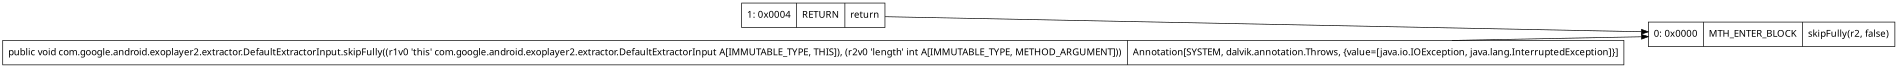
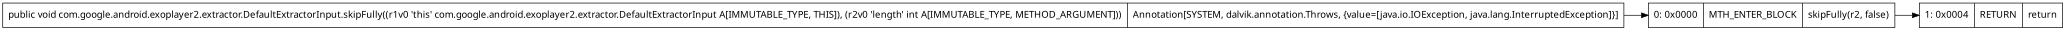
edge "1: 0x0004" -> "0: 0x0000": reversed
